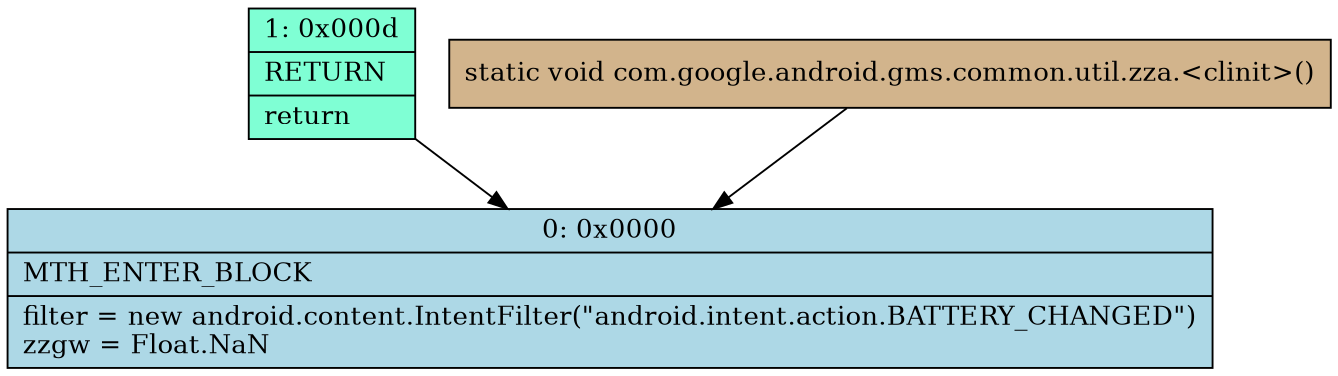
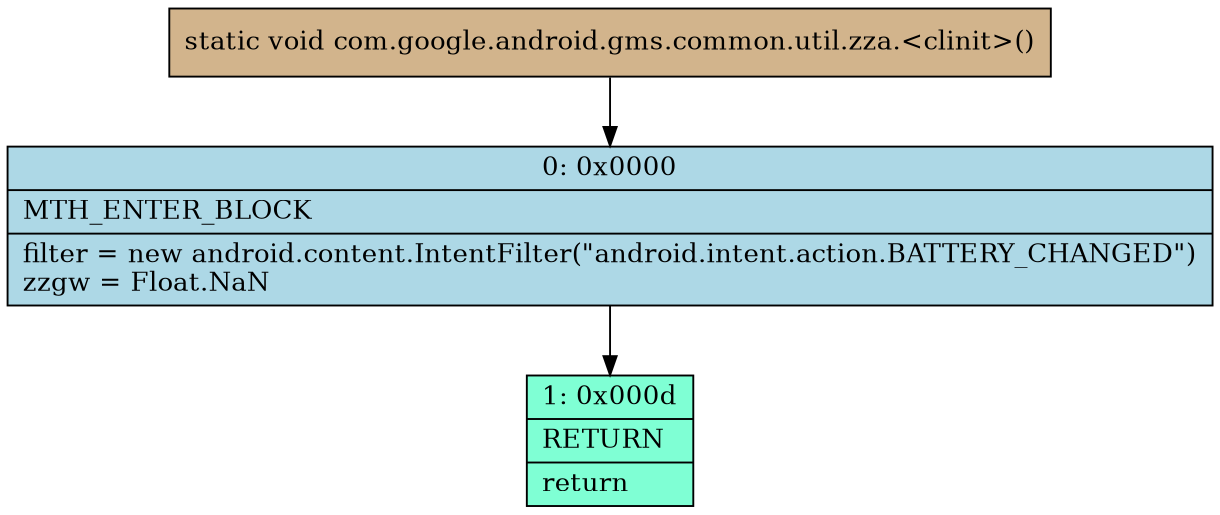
edge "1: 0x000d" -> "0: 0x0000": reversed
